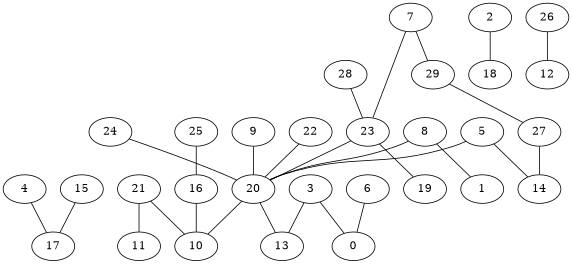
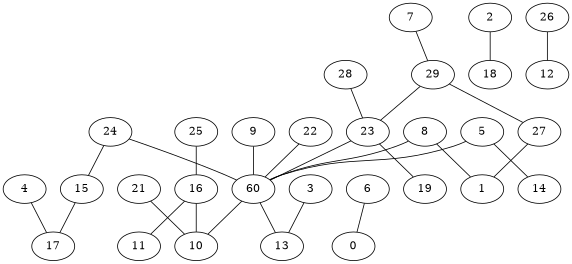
edge "7" -- "23": now "29" -- "23"
edge "24" -- "15": added
edge "27" -- "14": now "27" -- "1"
node "20": label "20" -> "60"
edge "21" -- "11": now "16" -- "11"
edge "3" -- "0": removed
